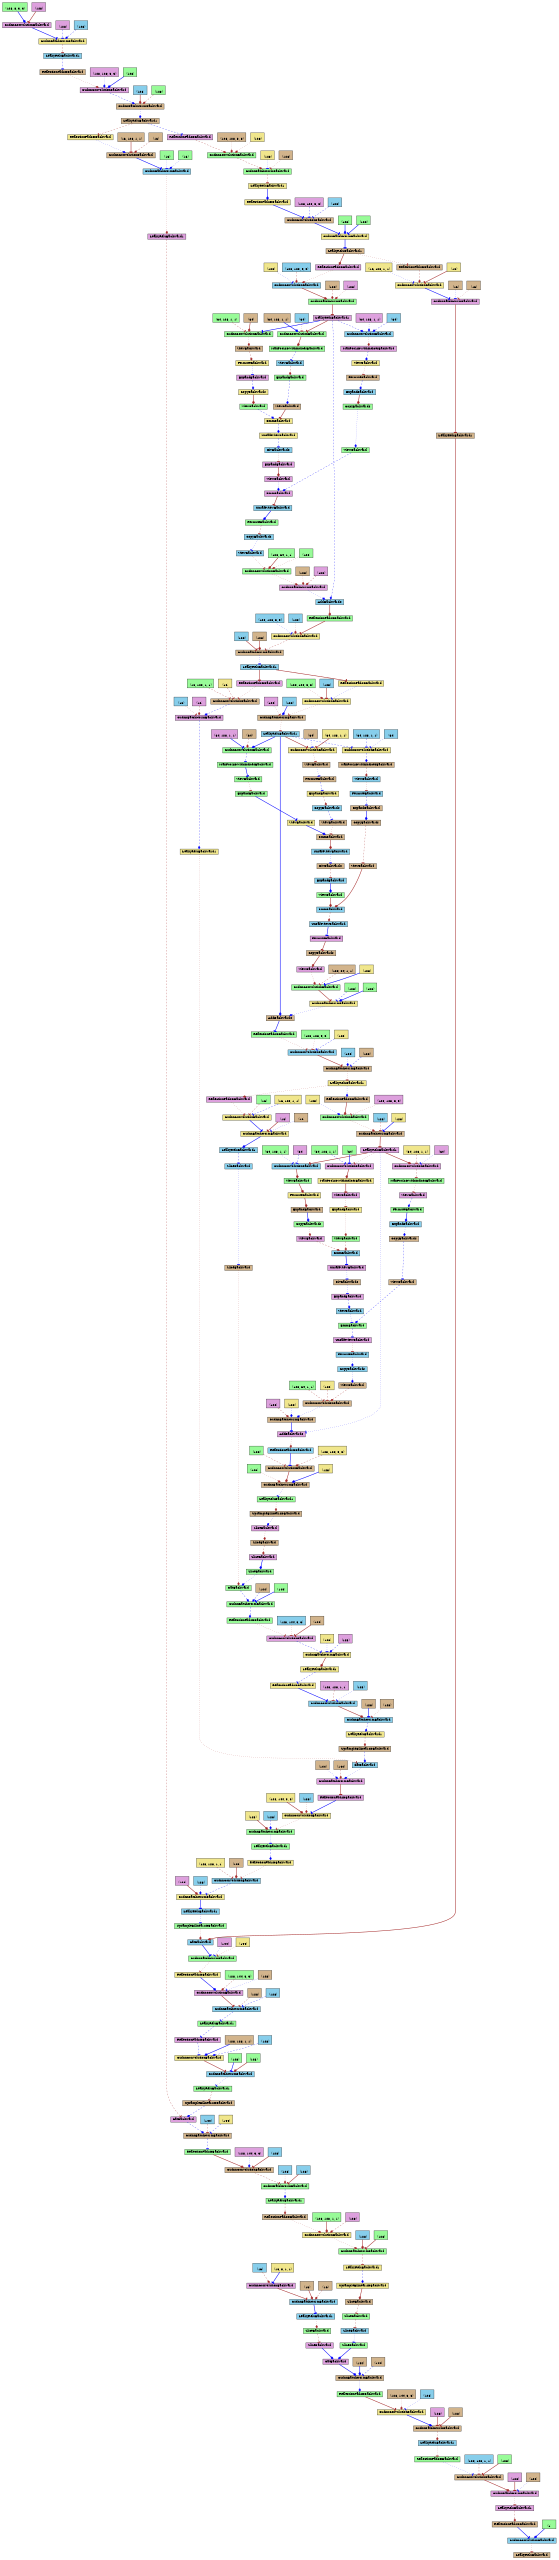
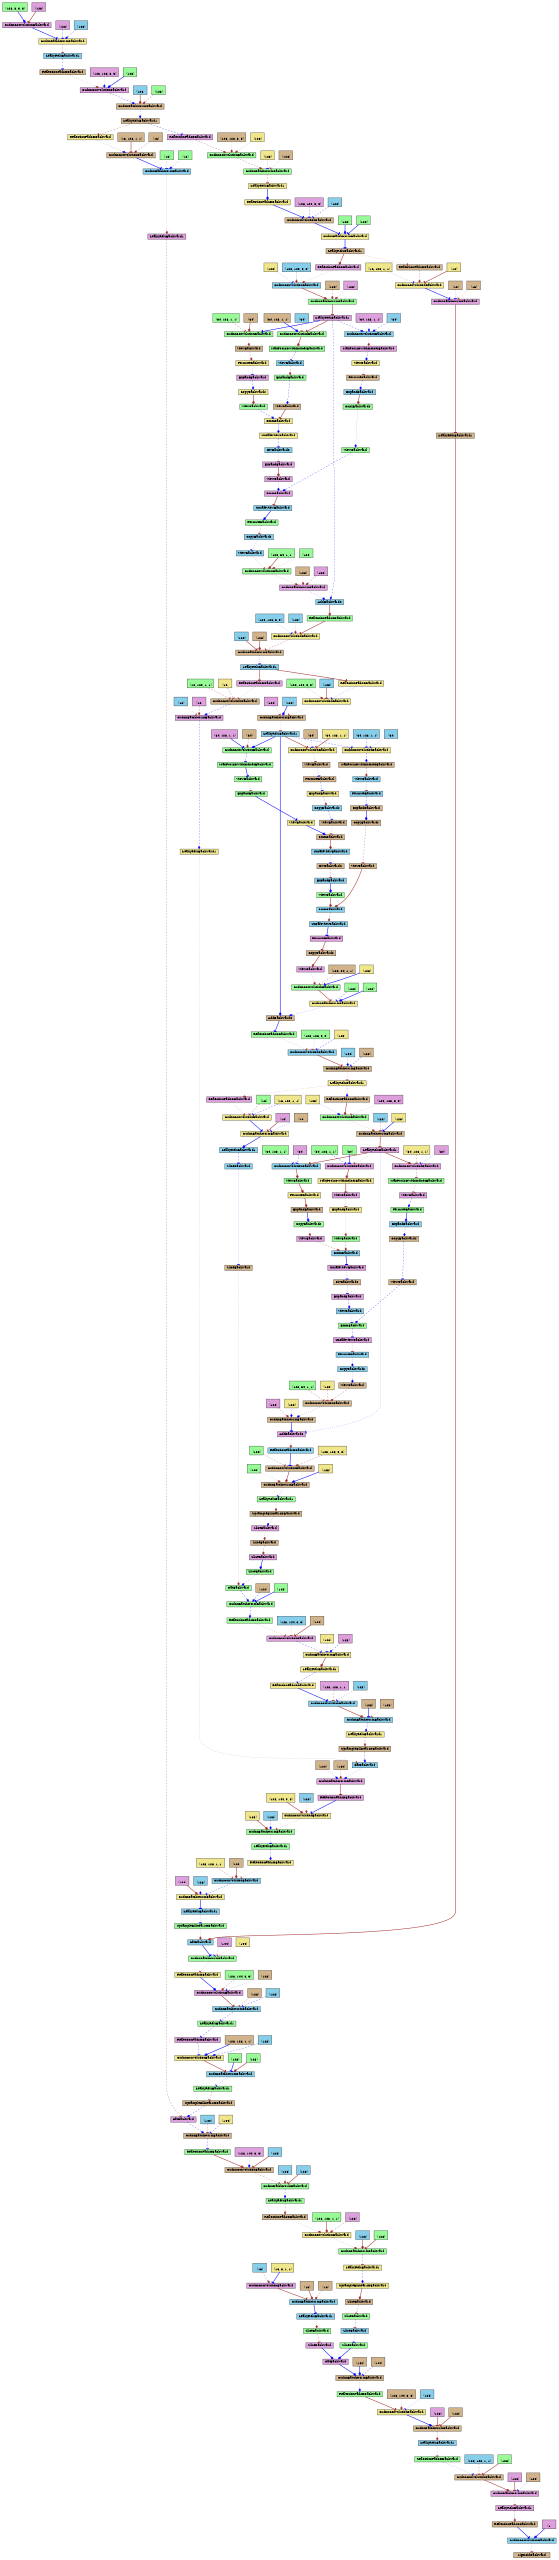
node "(1)": fillcolor palegreen -> plum
node "LeakyReluBackward": label "LeakyReluBackward" -> "SigmoidBackward"
